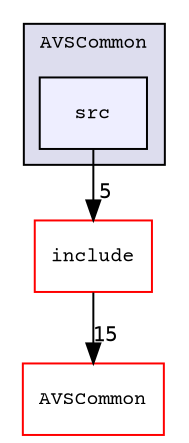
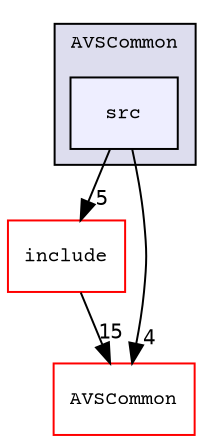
edge "src" -> "AVSCommon": added
